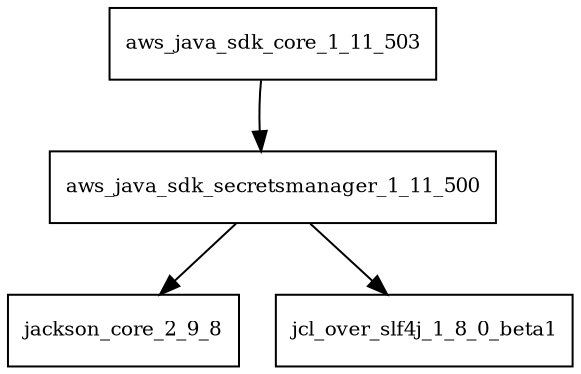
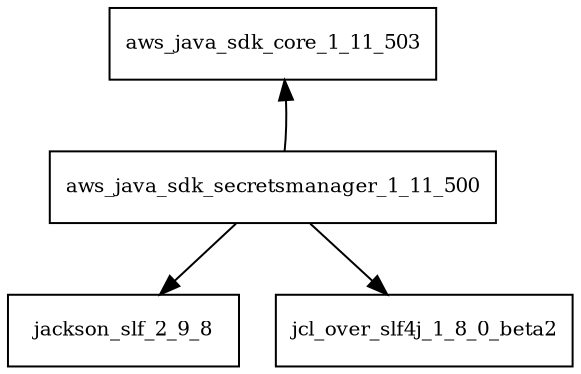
edge "aws_java_sdk_core_1_11_503" -> "aws_java_sdk_secretsmanager_1_11_500": reversed
node "jackson_core_2_9_8": label "jackson_core_2_9_8" -> "jackson_slf_2_9_8"
node "jcl_over_slf4j_1_8_0_beta1": label "jcl_over_slf4j_1_8_0_beta1" -> "jcl_over_slf4j_1_8_0_beta2"
